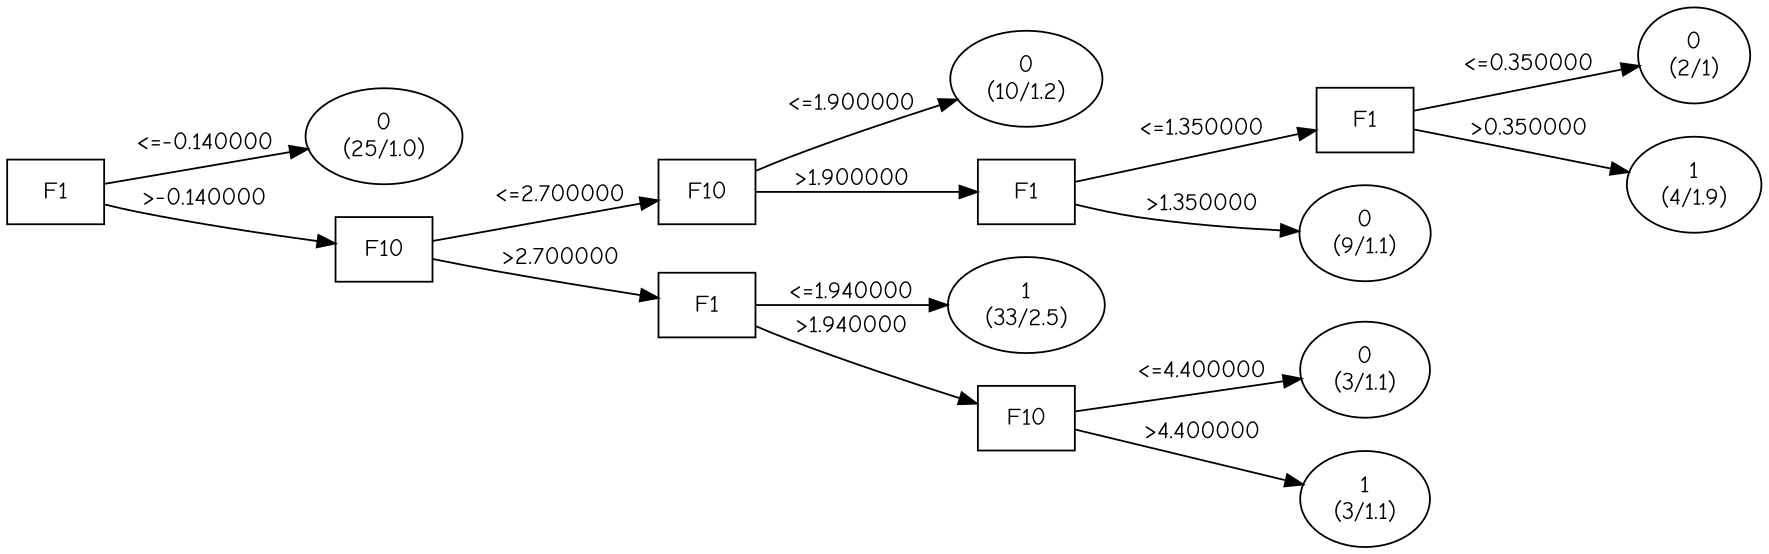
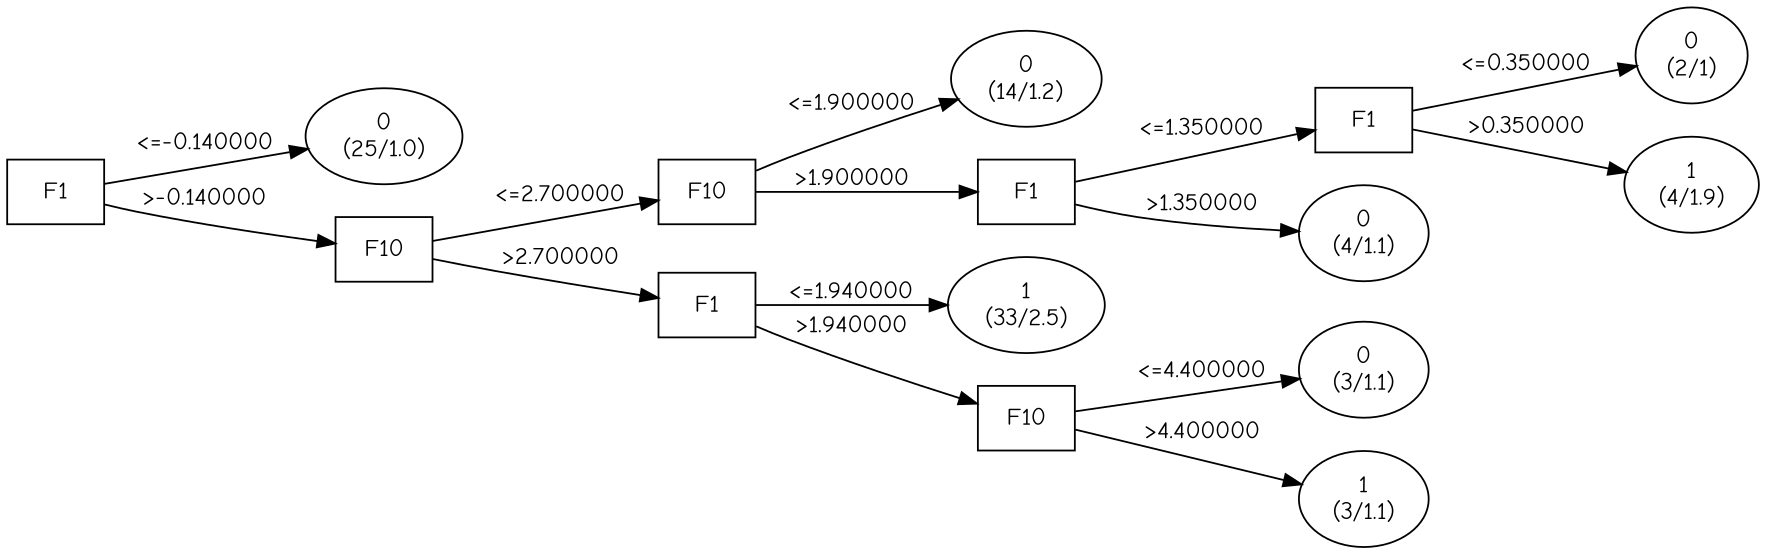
node "0 (10/1.2)": label "0 (10/1.2)" -> "0 (14/1.2)"
node "0 (9/1.1)": label "0 (9/1.1)" -> "0 (4/1.1)"
